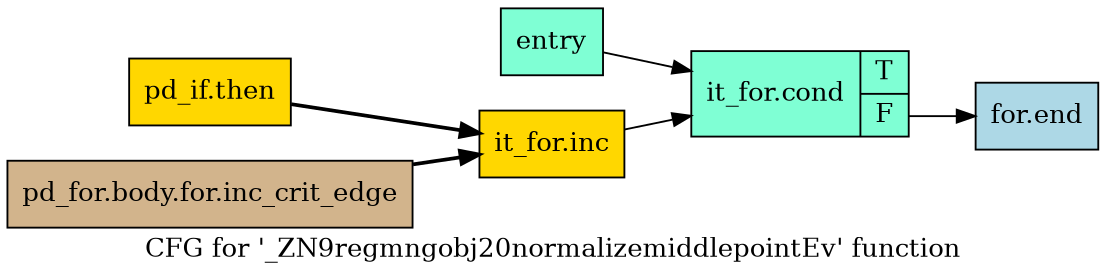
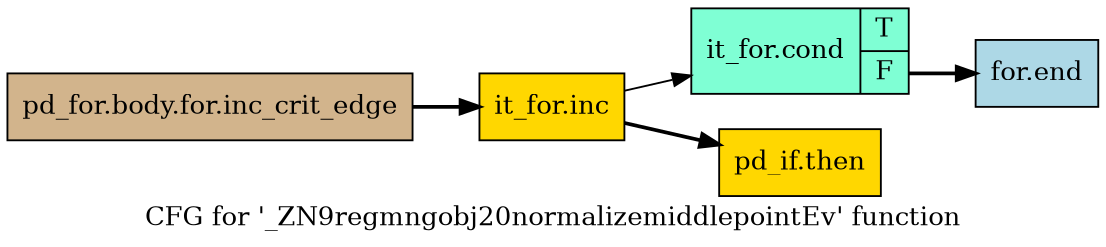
node "entry": removed
edge "it_for.cond" -> "for.end": style solid -> bold
edge "pd_if.then" -> "it_for.inc": reversed
